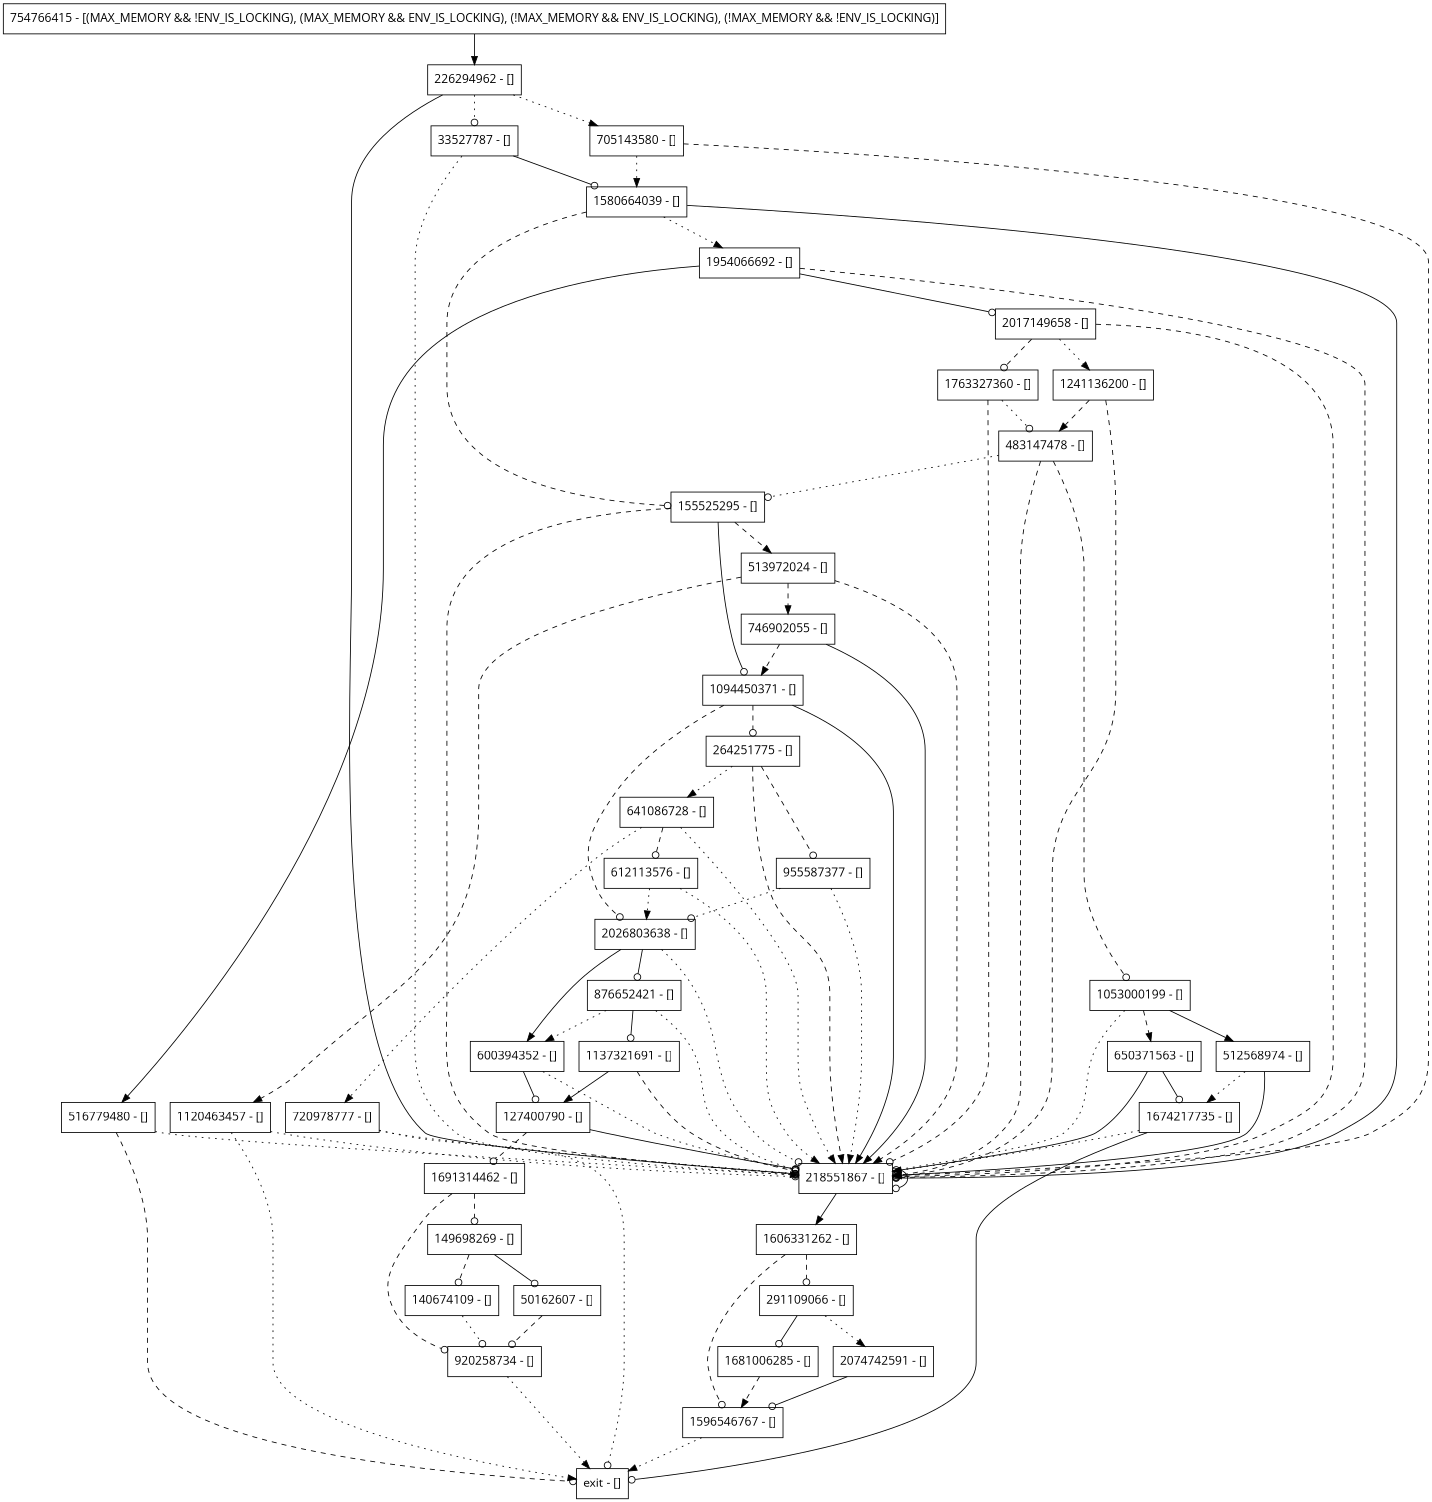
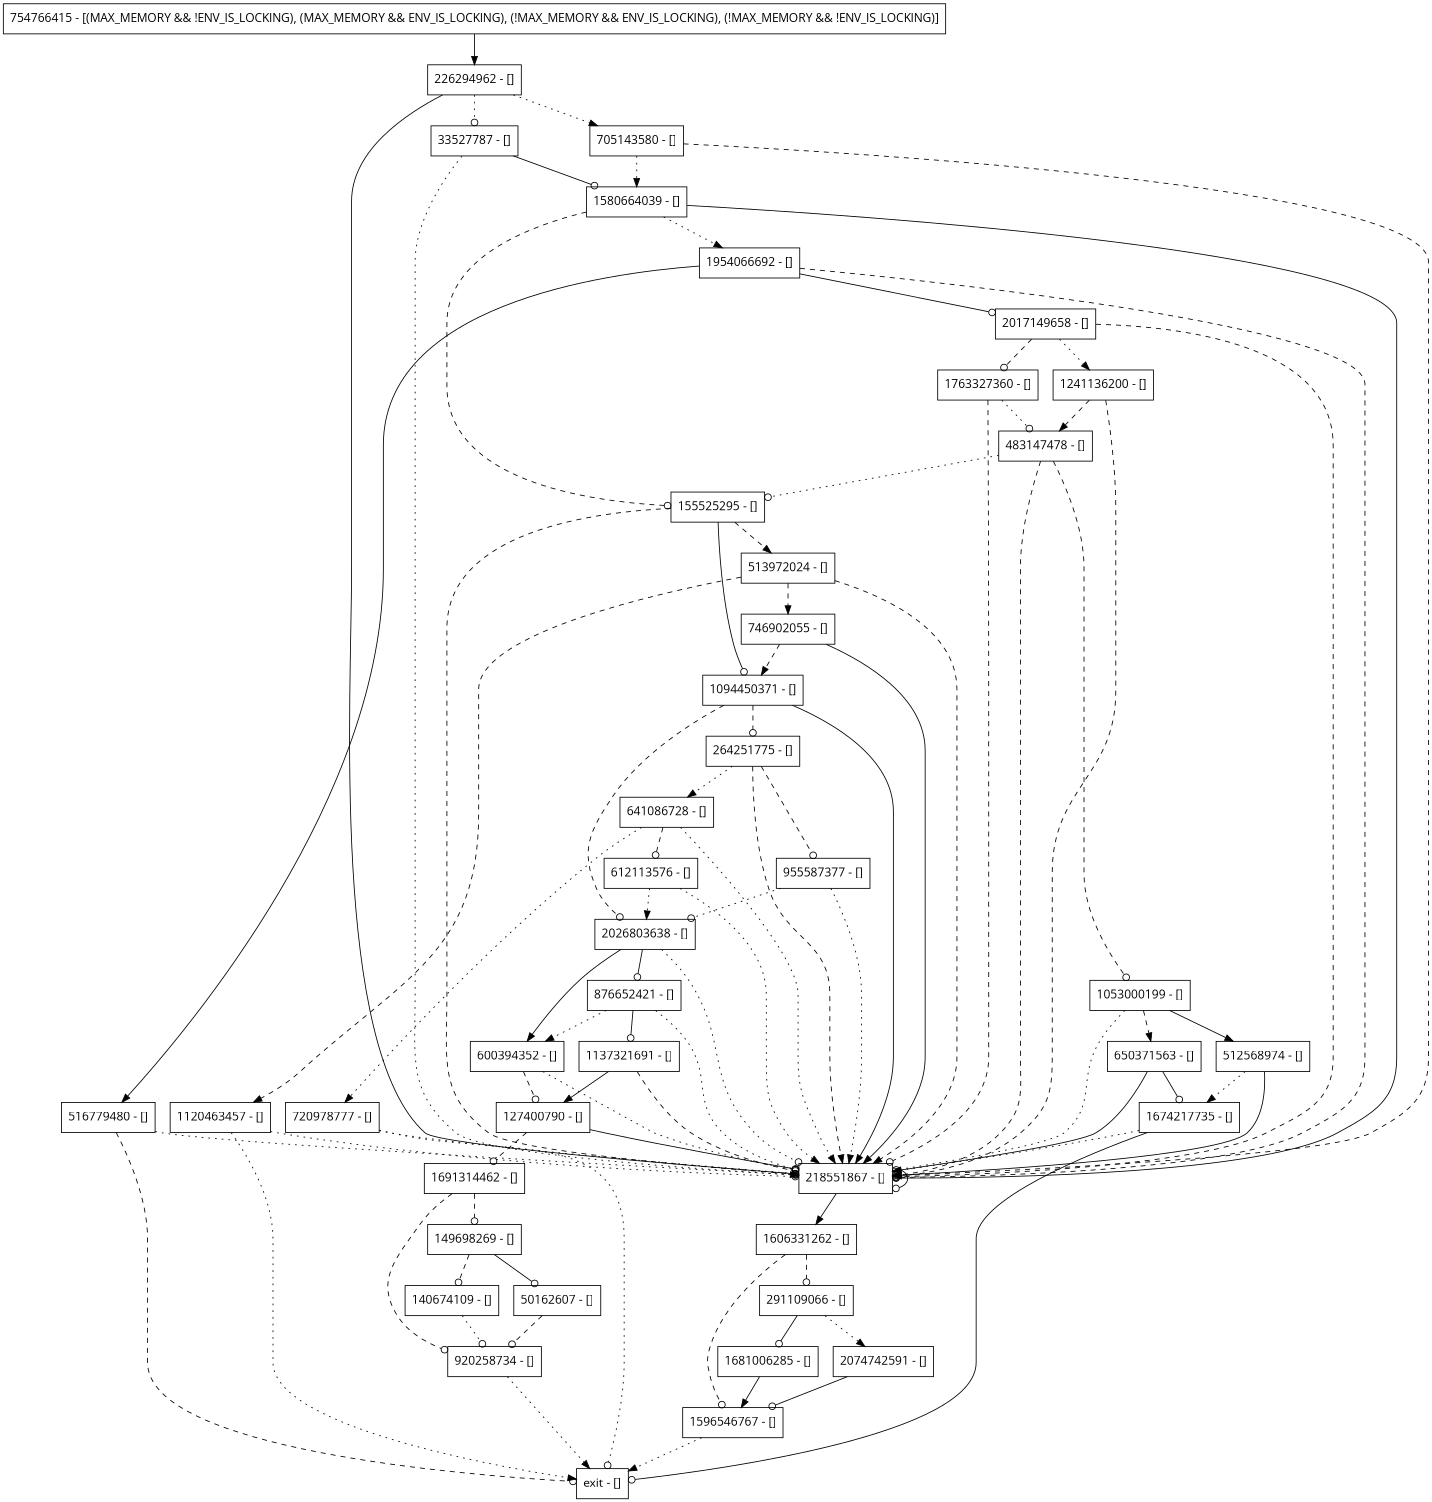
edge "600394352 - []" -> "127400790 - []": style solid -> dashed
edge "1681006285 - []" -> "1596546767 - []": style dashed -> solid
